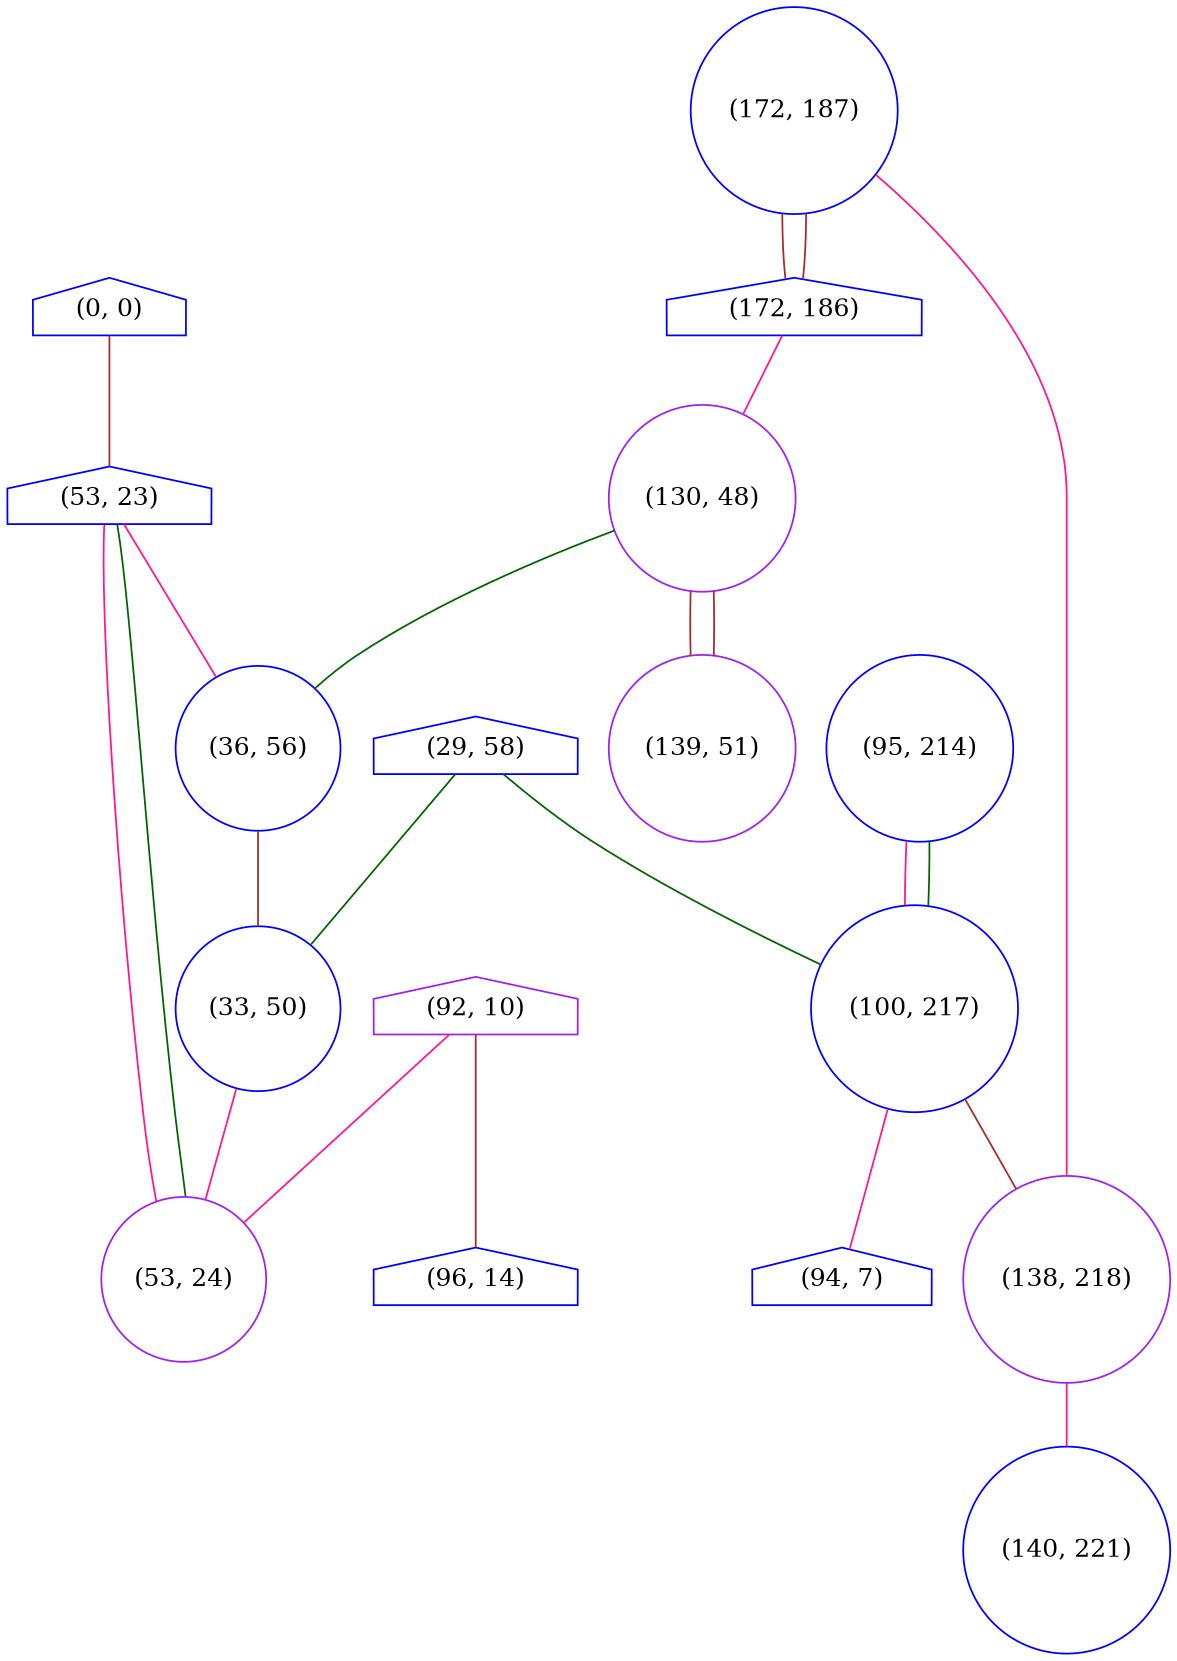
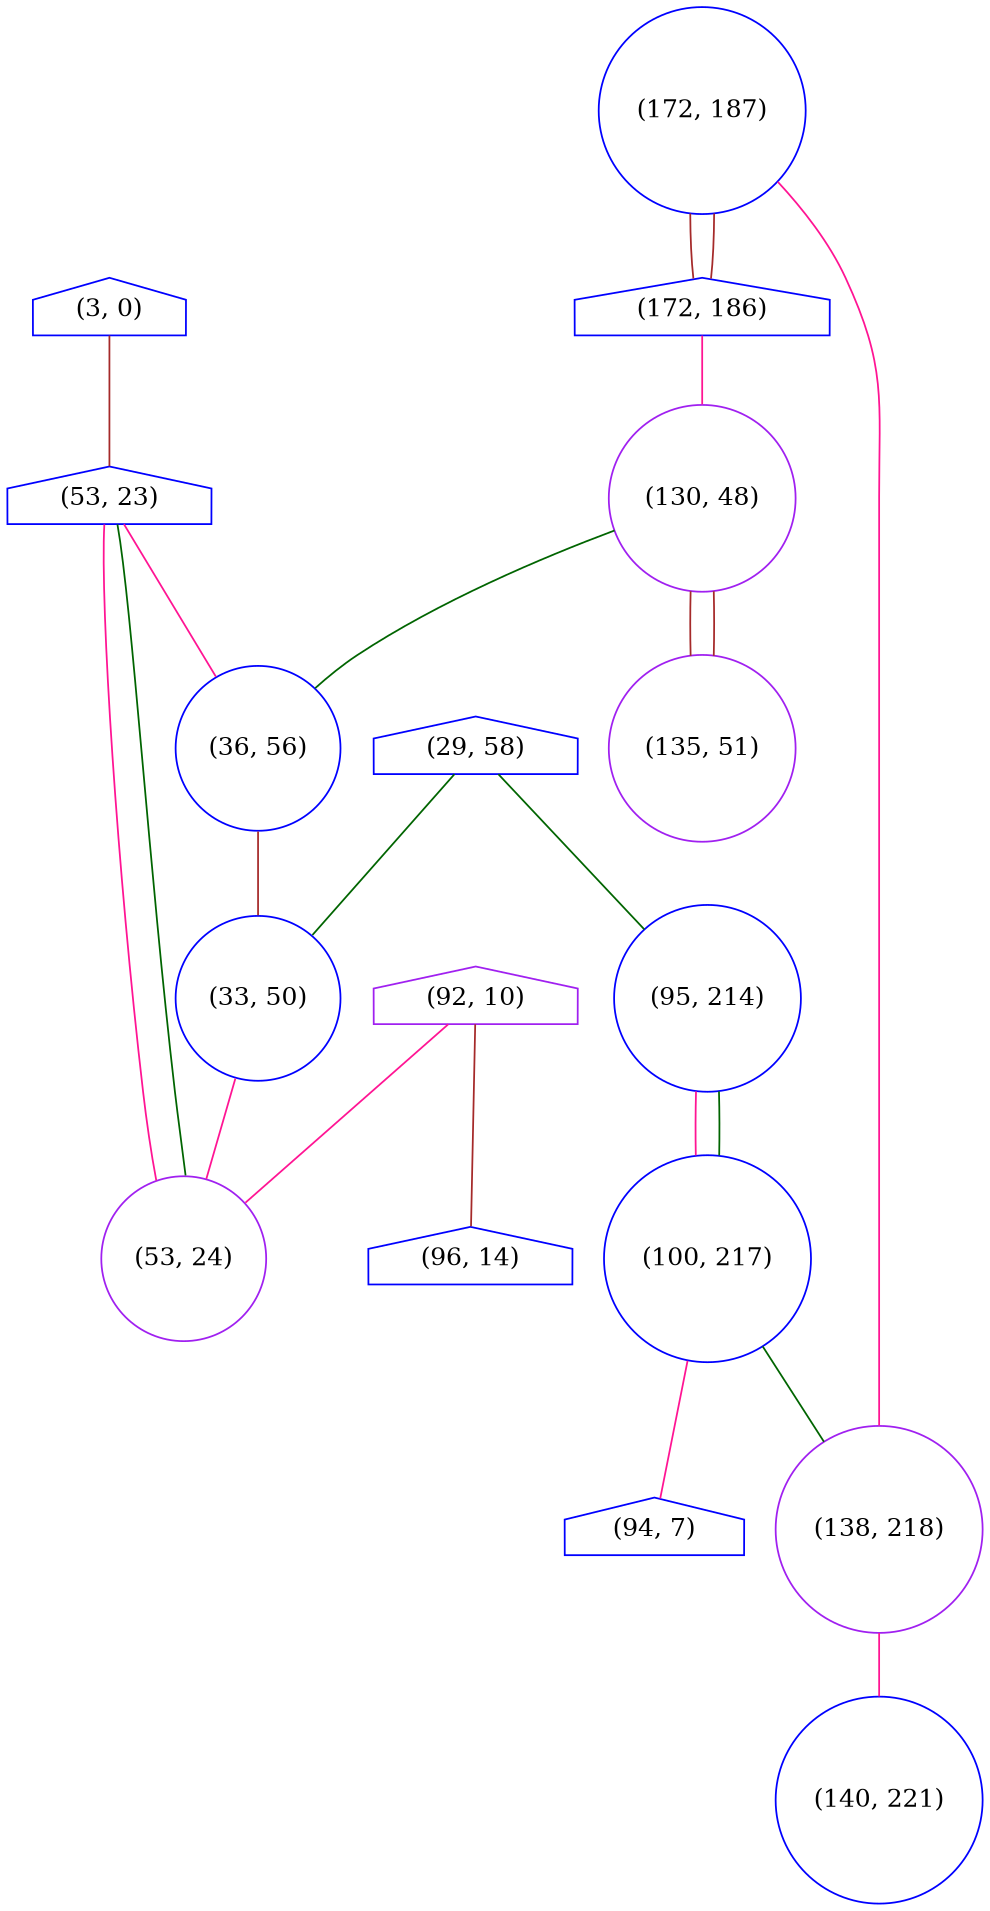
node "(0, 0)": label "(0, 0)" -> "(3, 0)"
node "(139, 51)": label "(139, 51)" -> "(135, 51)"
edge "(29, 58)" -- "(100, 217)": now "(29, 58)" -- "(95, 214)"
edge "(100, 217)" -- "(138, 218)": color brown -> darkgreen
